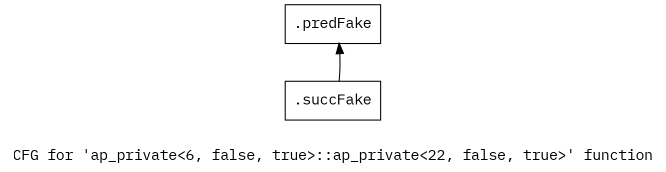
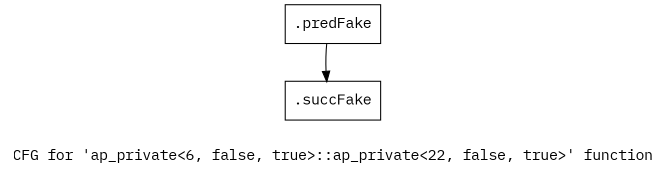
edge ".succFake" -> ".predFake": reversed
